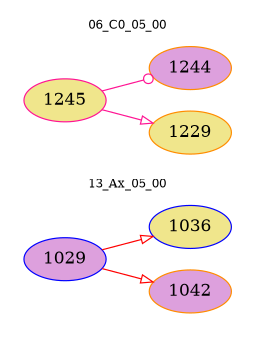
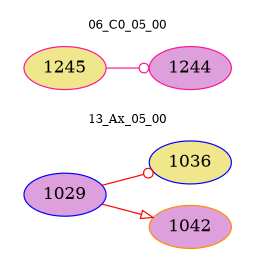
node "1244": color darkorange -> deeppink
node "1229": removed
edge "1029" -> "1036": arrowhead onormal -> odot
